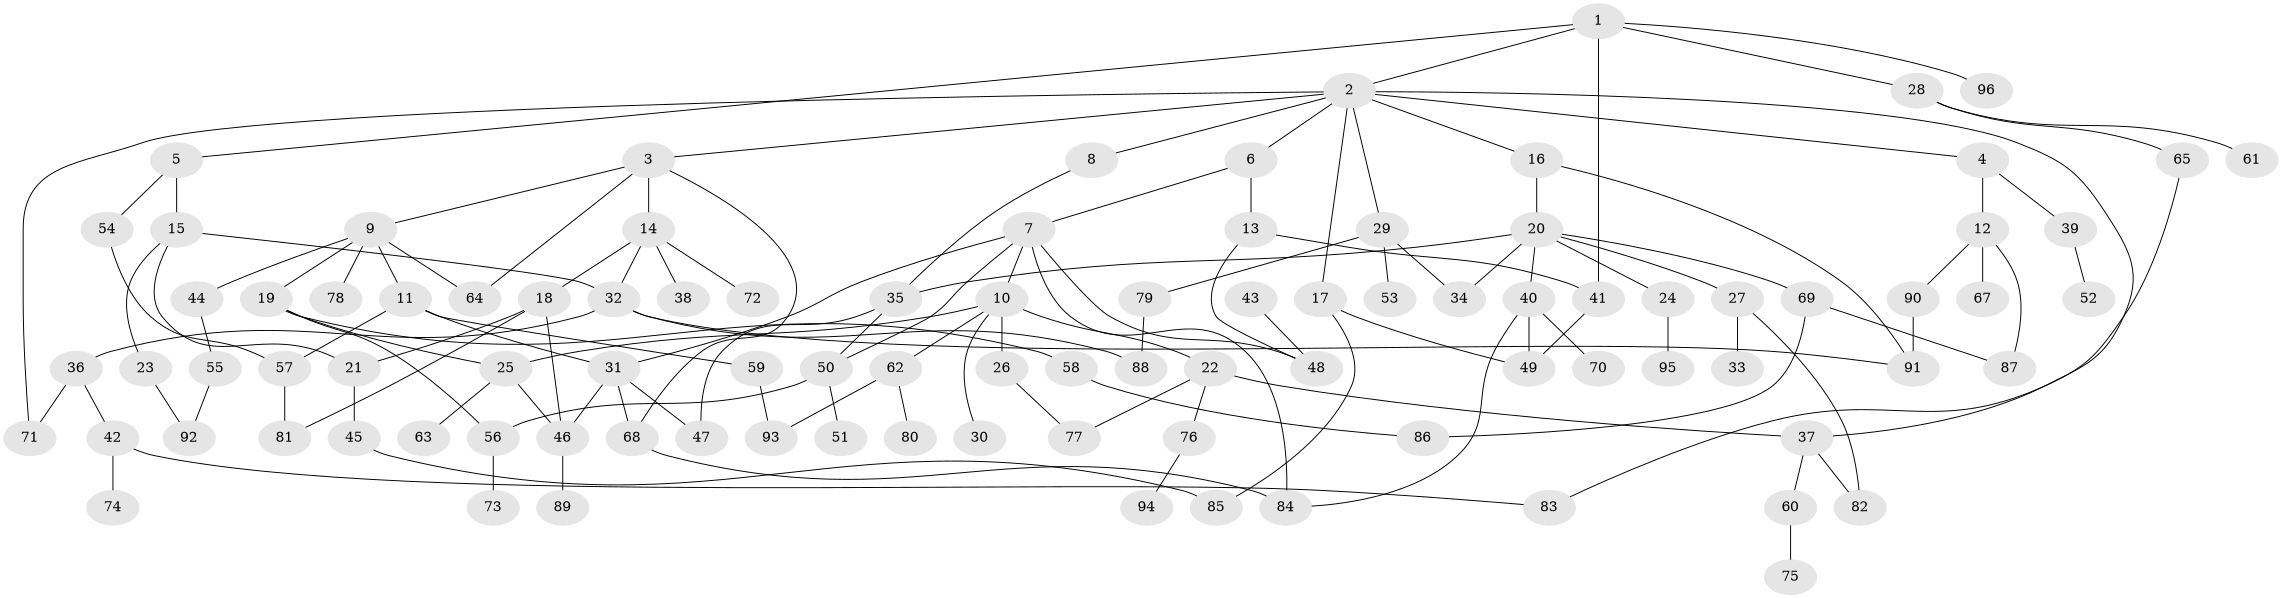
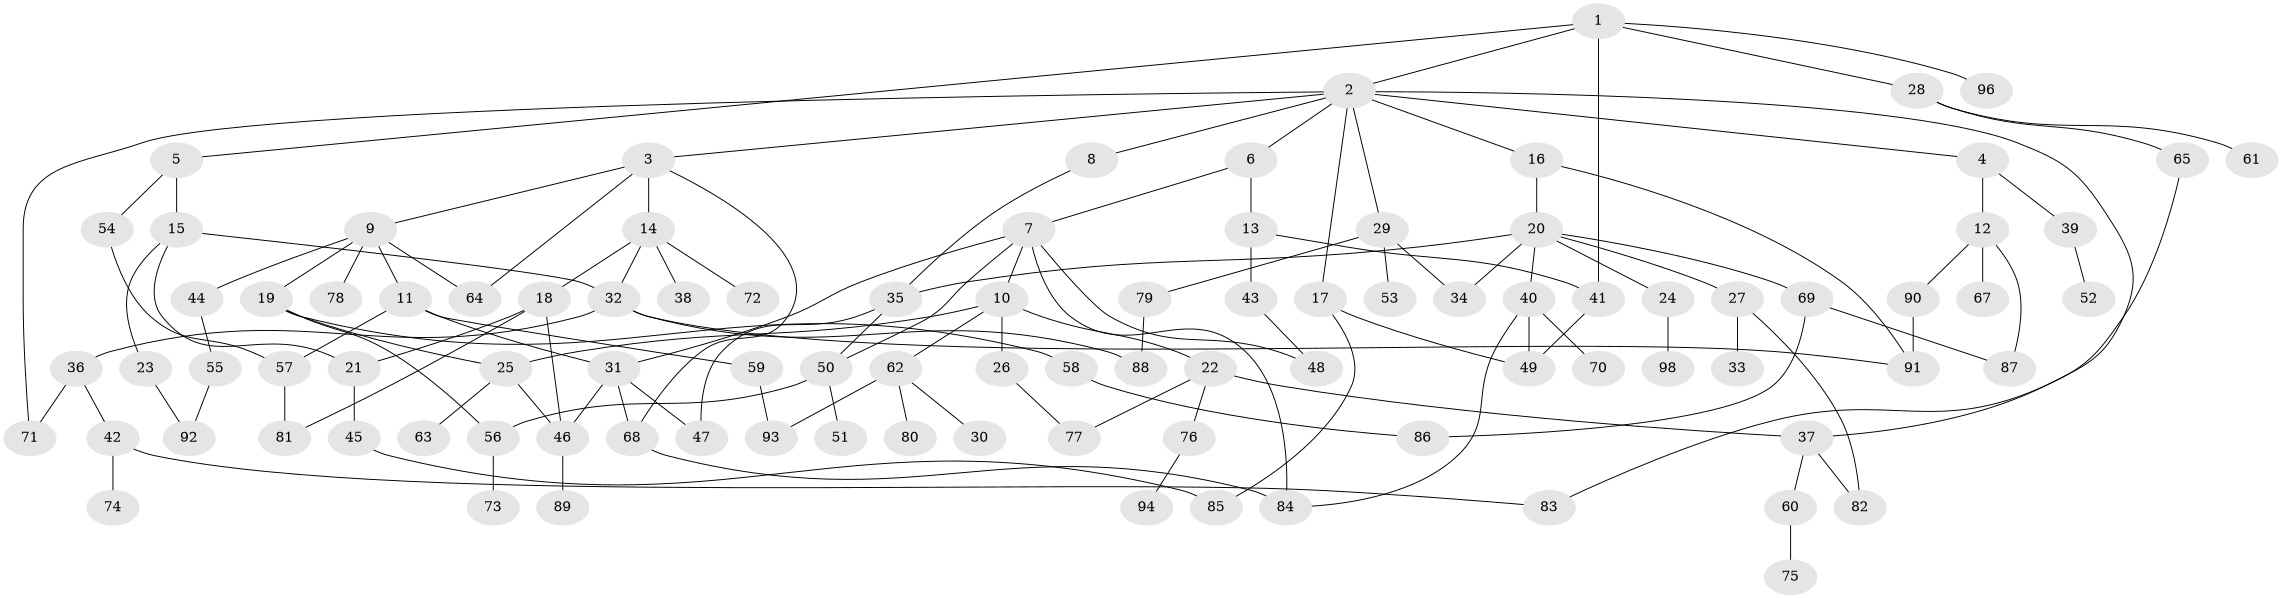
edge "13" -- "48": now "13" -- "43"
edge "10" -- "30": now "62" -- "30"
node "95": label "95" -> "98"
